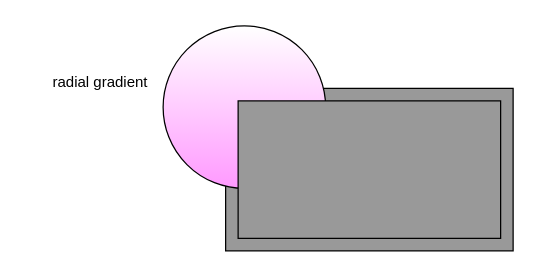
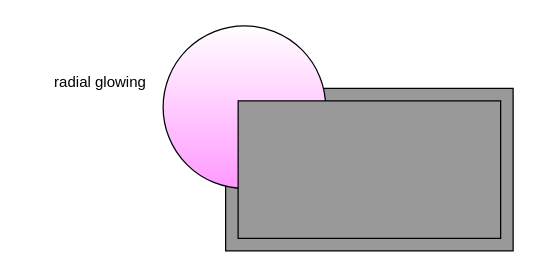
node "radial gradient": label "radial gradient" -> "radial glowing"
